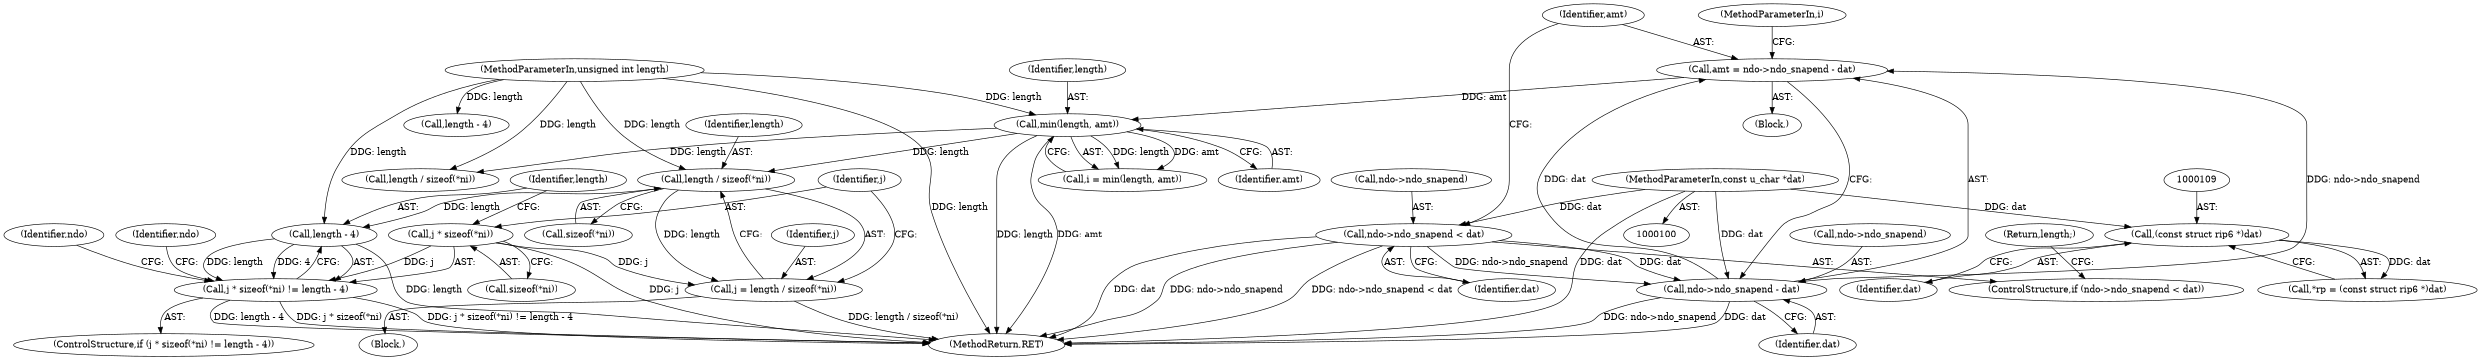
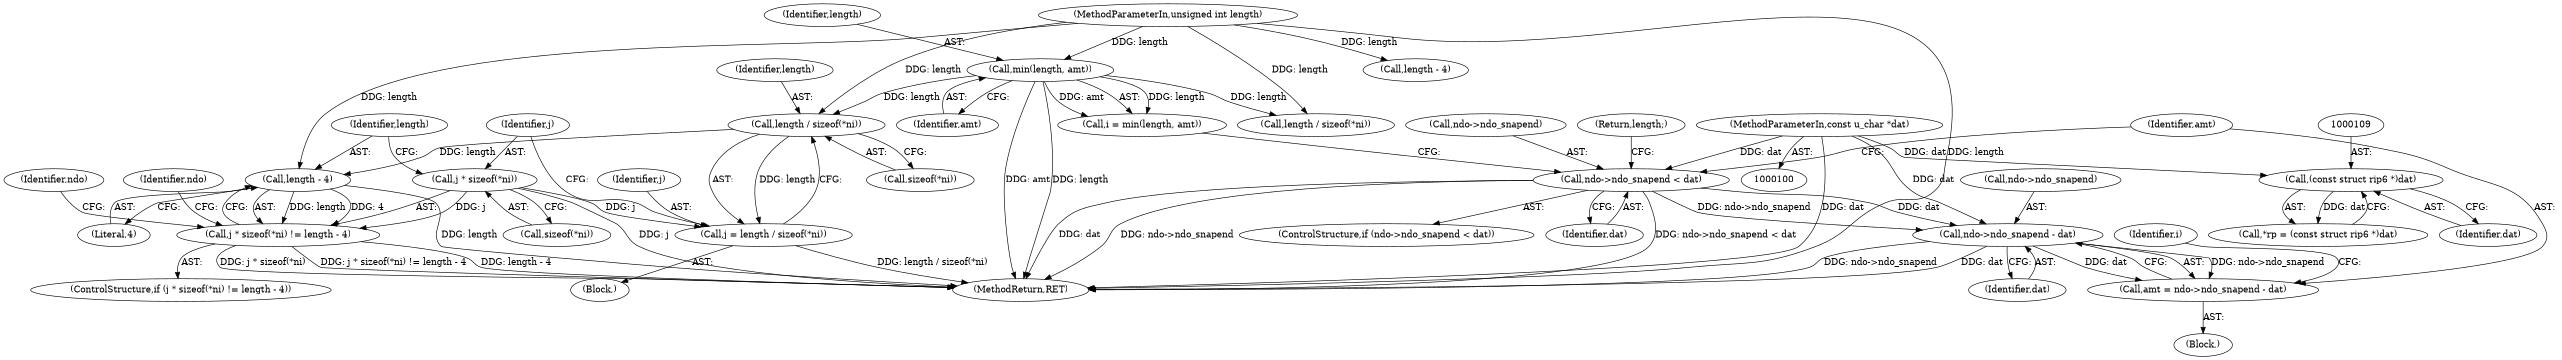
node "(MethodParameterIn,i)": label "(MethodParameterIn,i)" -> "(Identifier,i)"
edge "(Call,amt = ndo->ndo_snapend - dat)" -> "(Call,min(length, amt))": removed, label "DDG: amt"
edge "(Call,i = min(length, amt))" -> "(Call,min(length, amt))": now "(Call,i = min(length, amt))" -> "(Call,ndo->ndo_snapend < dat)"
node "(Literal,4)": added
edge "(Return,length;)" -> "(ControlStructure,if (ndo->ndo_snapend < dat))": now "(Return,length;)" -> "(Call,ndo->ndo_snapend < dat)"
